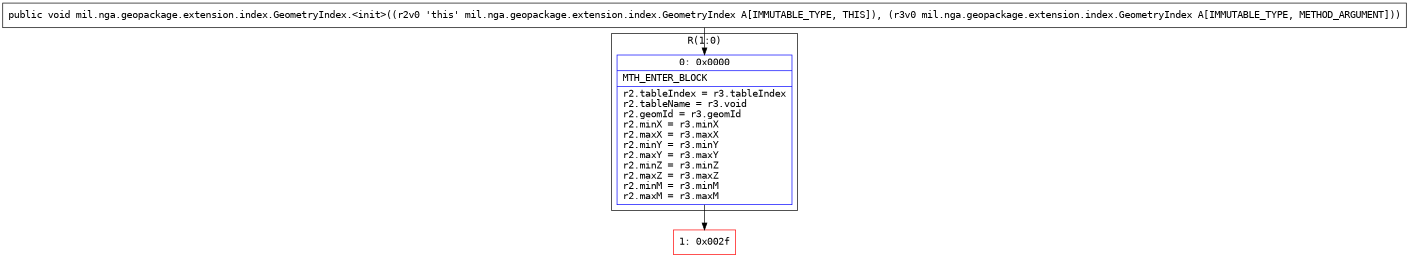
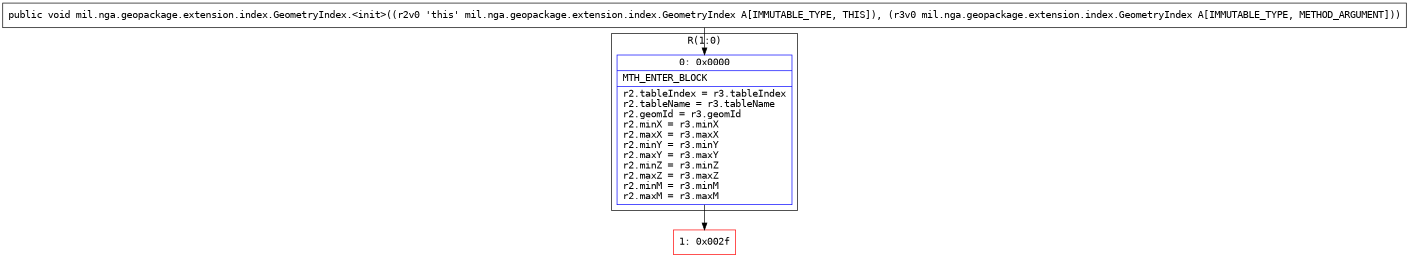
node "0: 0x0000": text "r2.tableName = r3.void" -> "r2.tableName = r3.tableName"
